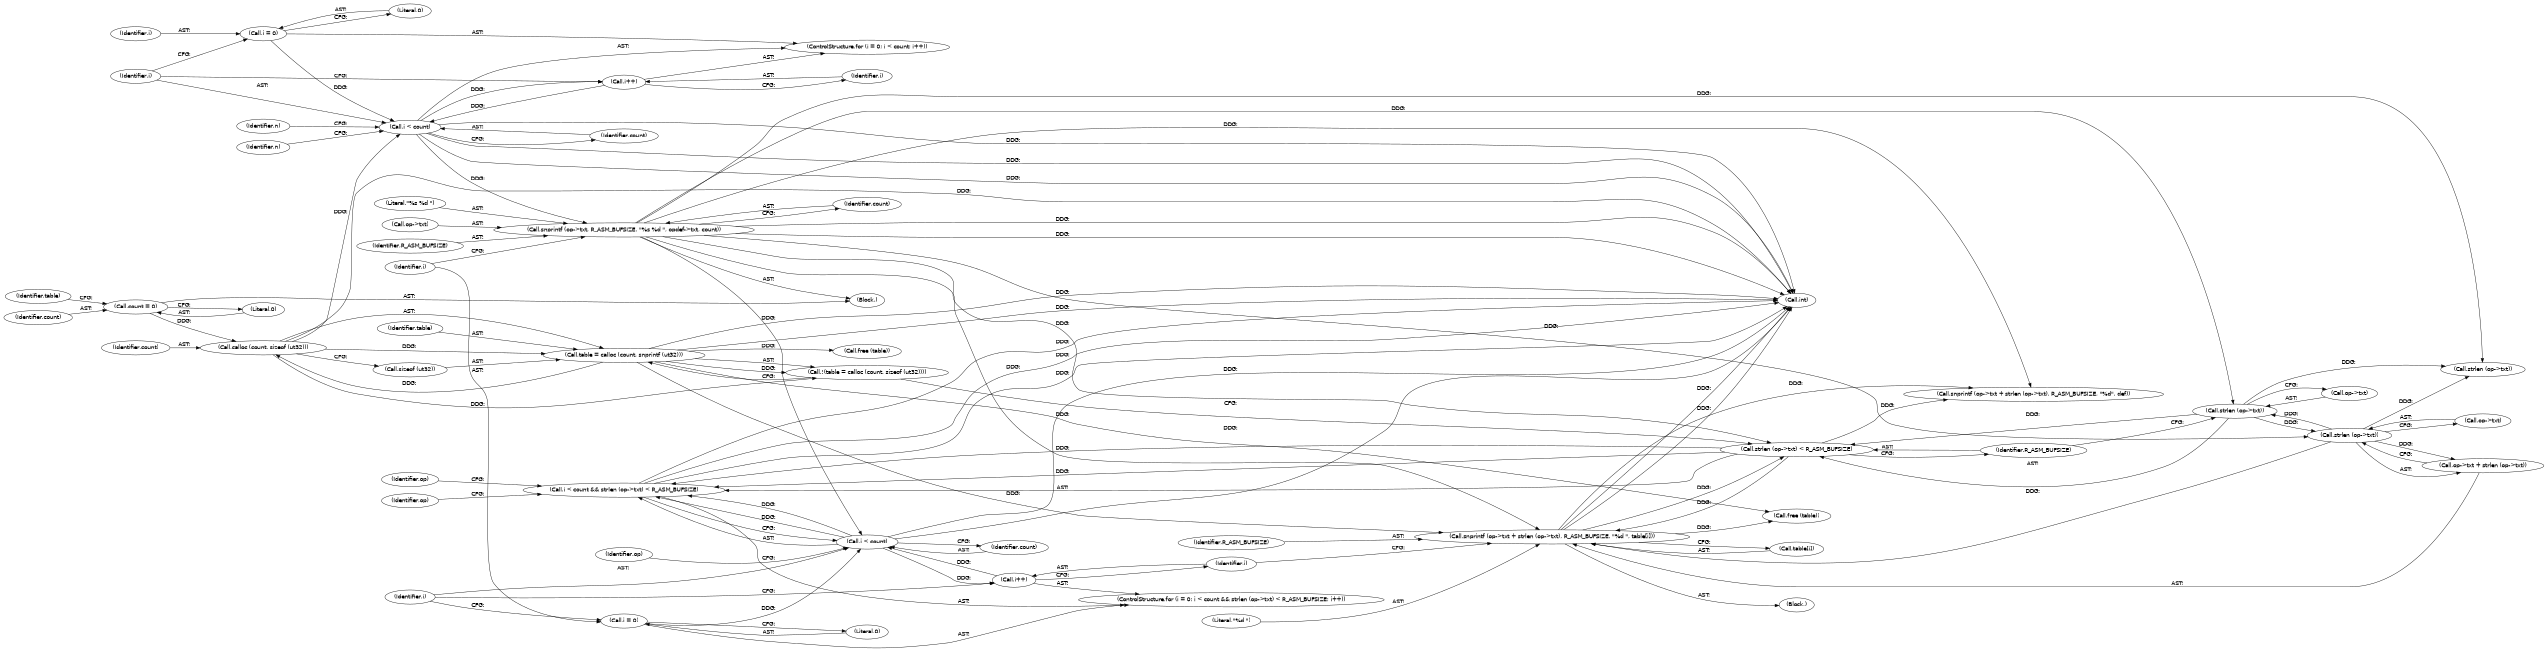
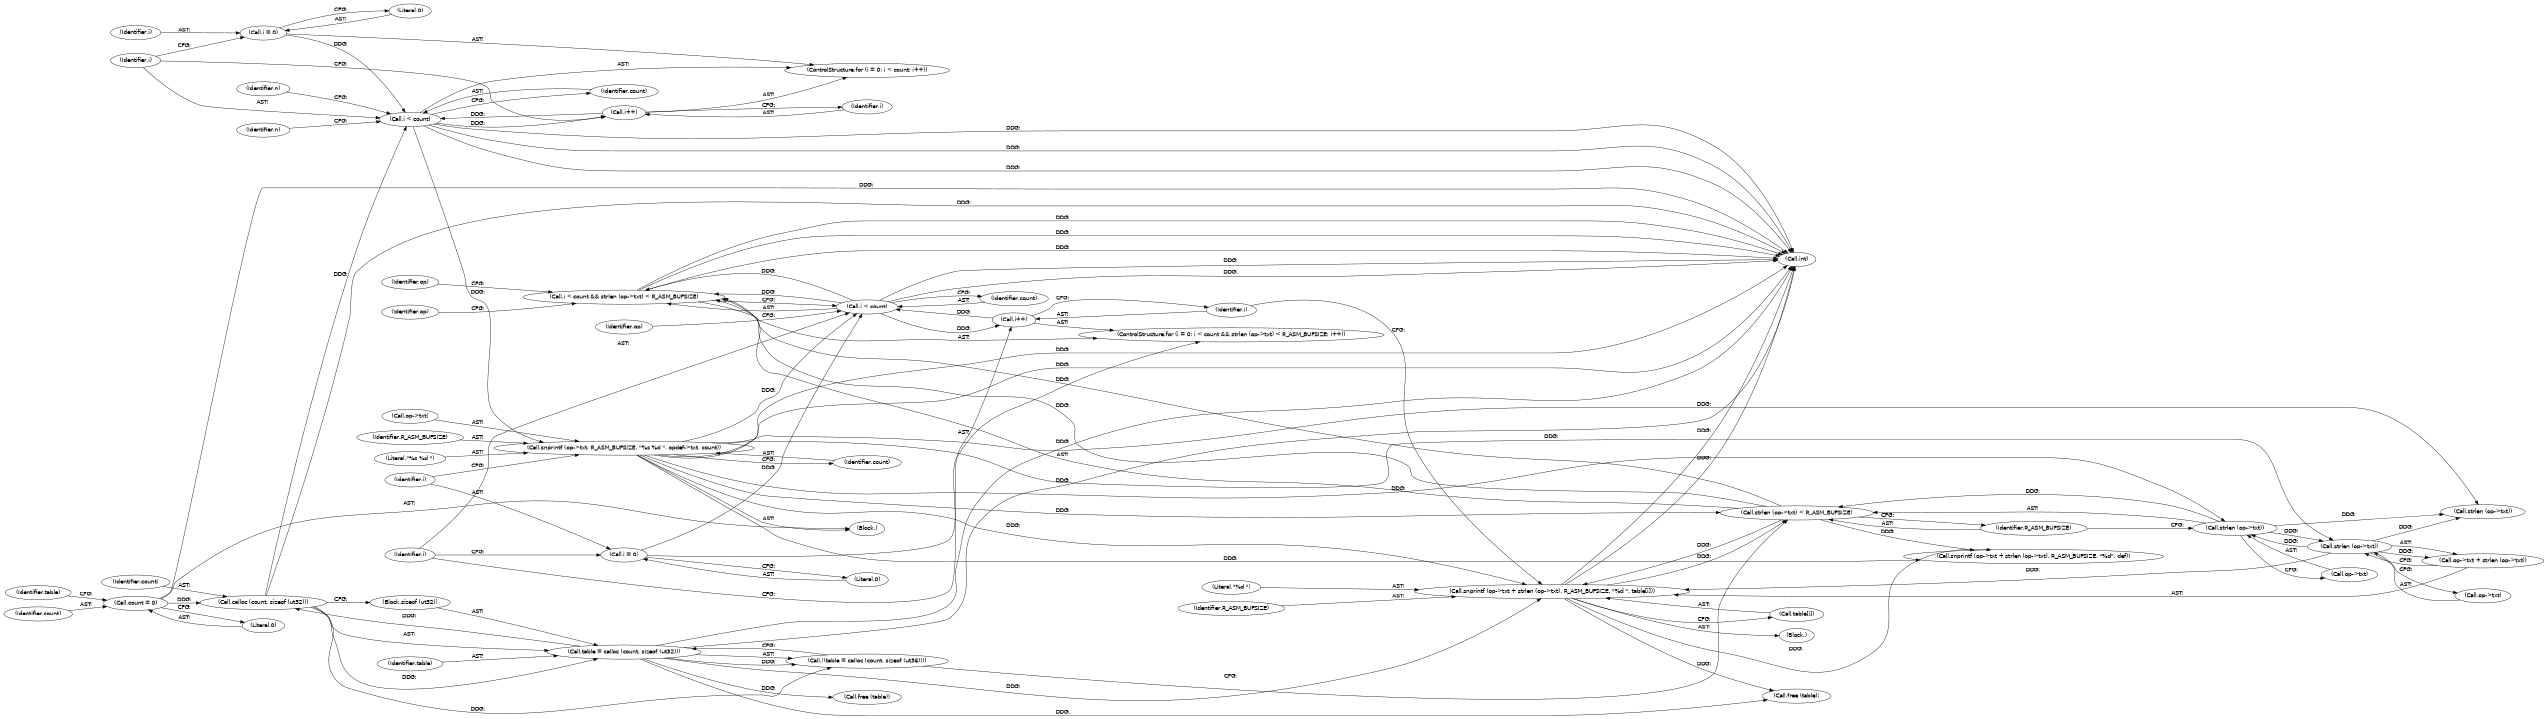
edge "(Call,count = 0)" -> "(Call,int)": added, label "DDG:"
node "(Call,table = calloc (count, snprintf (ut32)))": label "(Call,table = calloc (count, snprintf (ut32)))" -> "(Call,table = calloc (count, sizeof (ut32)))"
node "(Call,sizeof (ut32))": label "(Call,sizeof (ut32))" -> "(Block,sizeof (ut32))"
node "(Call,!(table = calloc (count, sizeof (ut32))))": label "(Call,!(table = calloc (count, sizeof (ut32))))" -> "(Call,!(table = calloc (count, sizeof (ut36))))"
